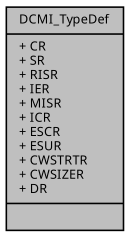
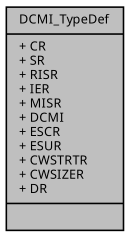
node "DCMI_TypeDef": text "+ ICR" -> "+ DCMI"
